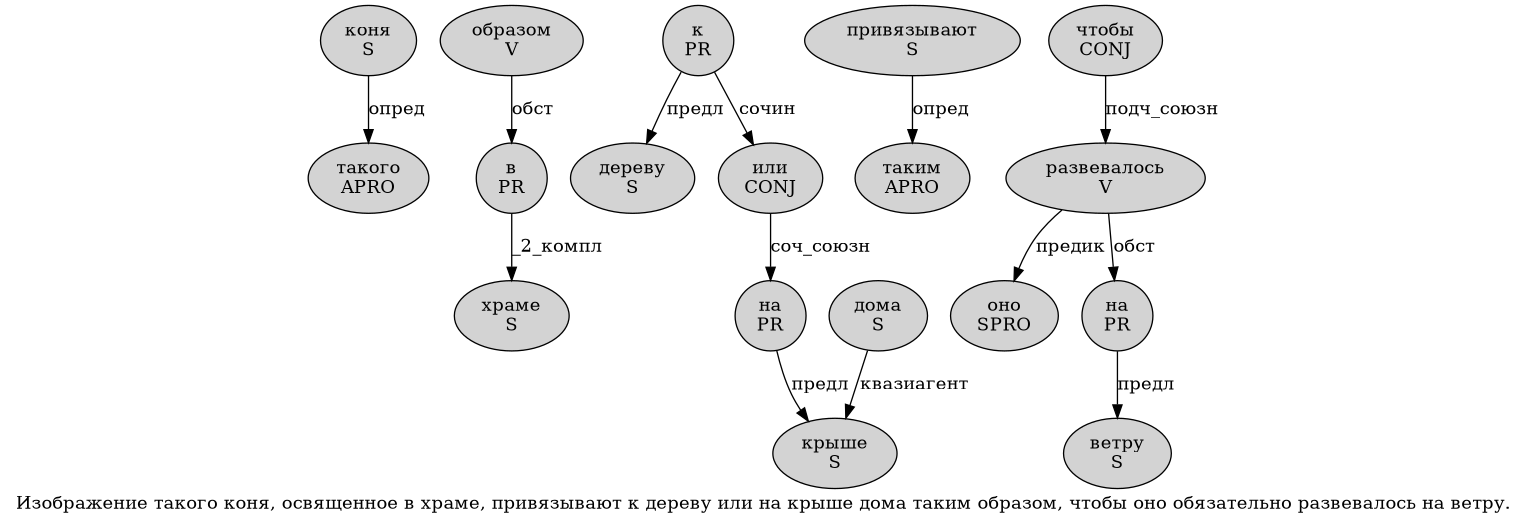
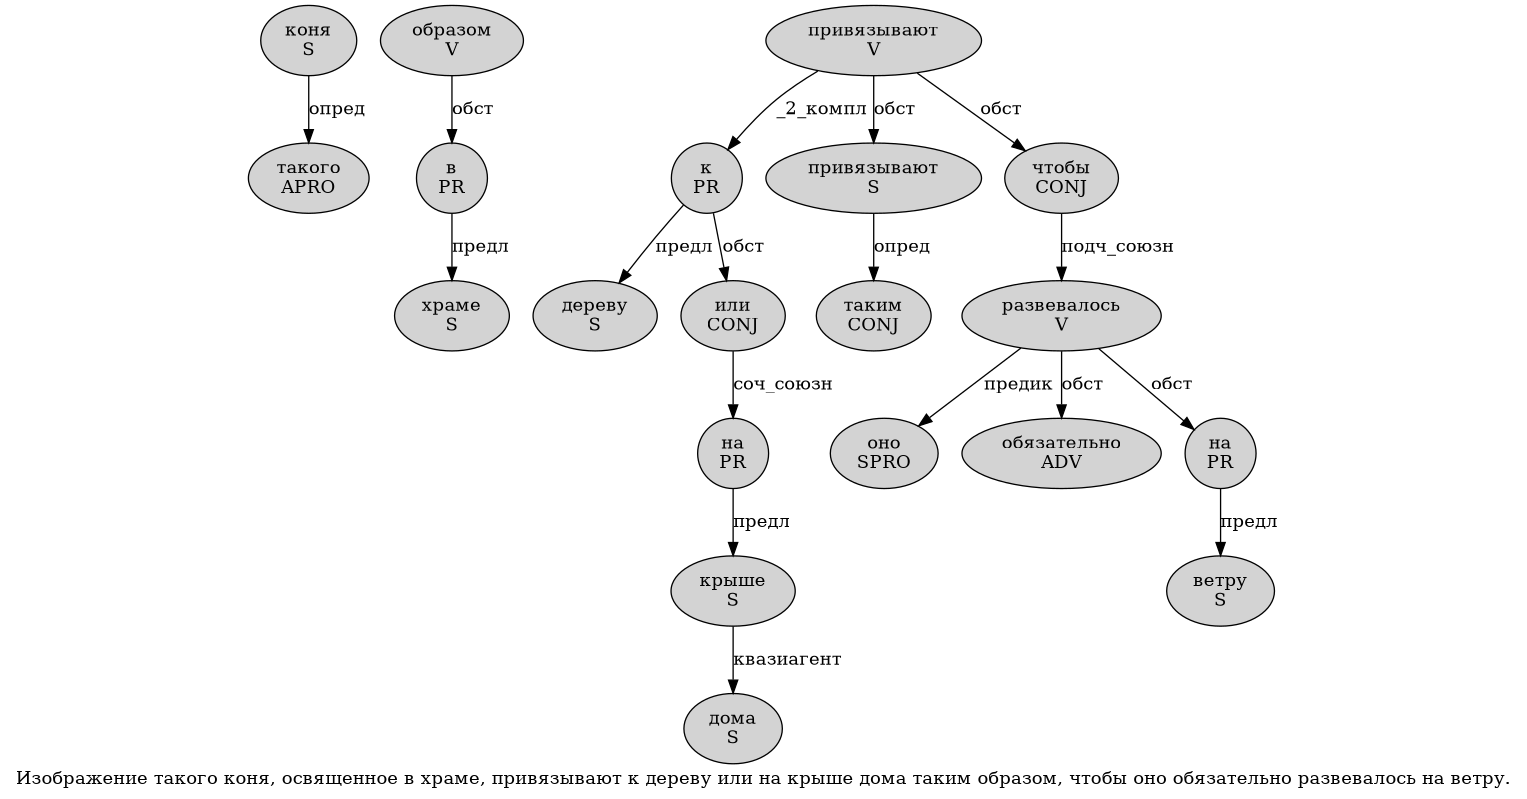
node "привязывают V": added
edge "к PR" -> "или CONJ": label "сочин" -> "обст"
node "таким APRO": label "таким APRO" -> "таким CONJ"
edge "в PR" -> "храме S": label "_2_компл" -> "предл"
edge "дома S" -> "крыше S": reversed
node "обязательно ADV": added
